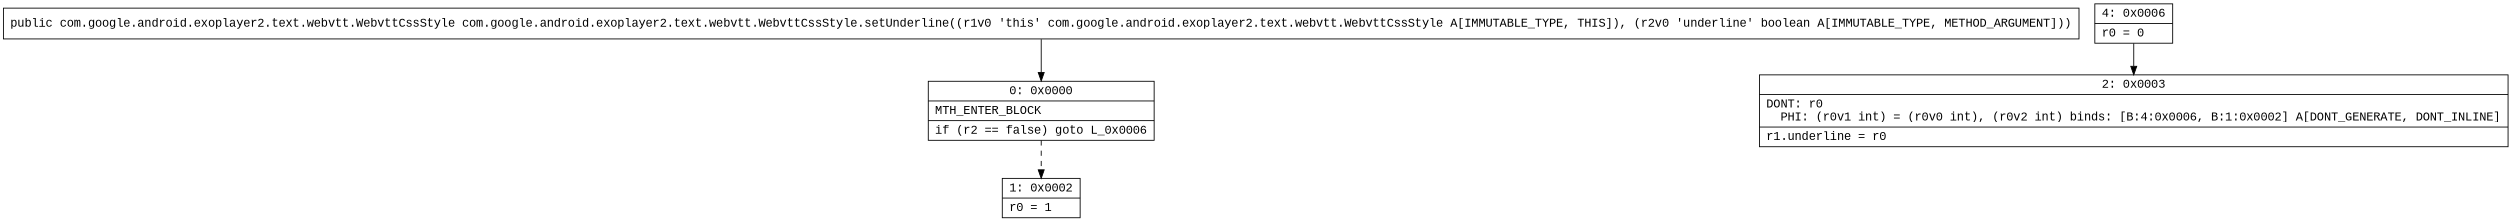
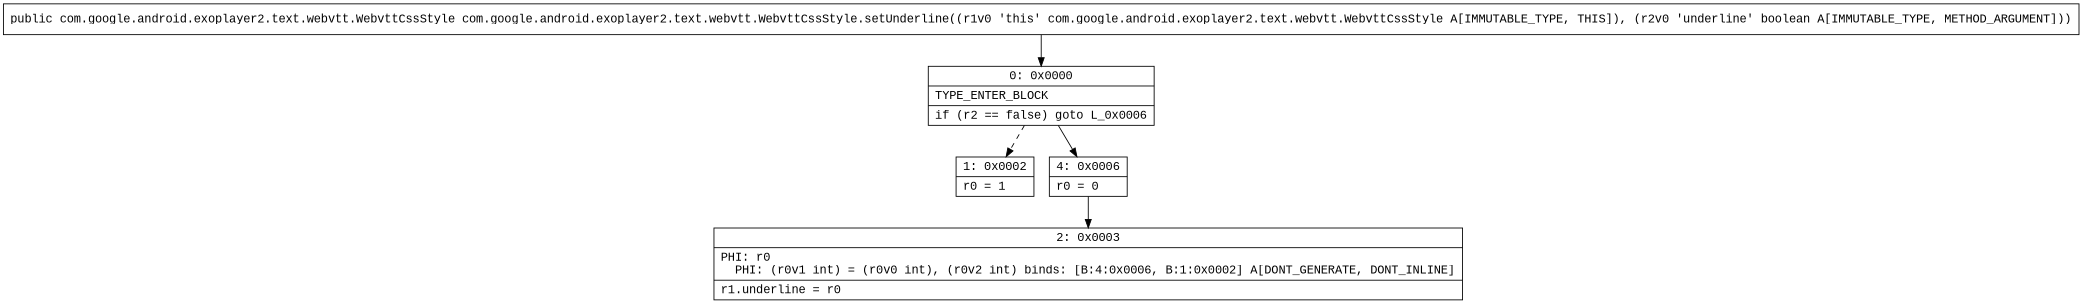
node "2: 0x0003": text "DONT: r0" -> "PHI: r0"
node "0: 0x0000": text "MTH_ENTER_BLOCK" -> "TYPE_ENTER_BLOCK"
edge "0: 0x0000" -> "4: 0x0006": added
